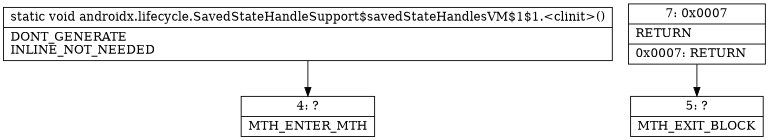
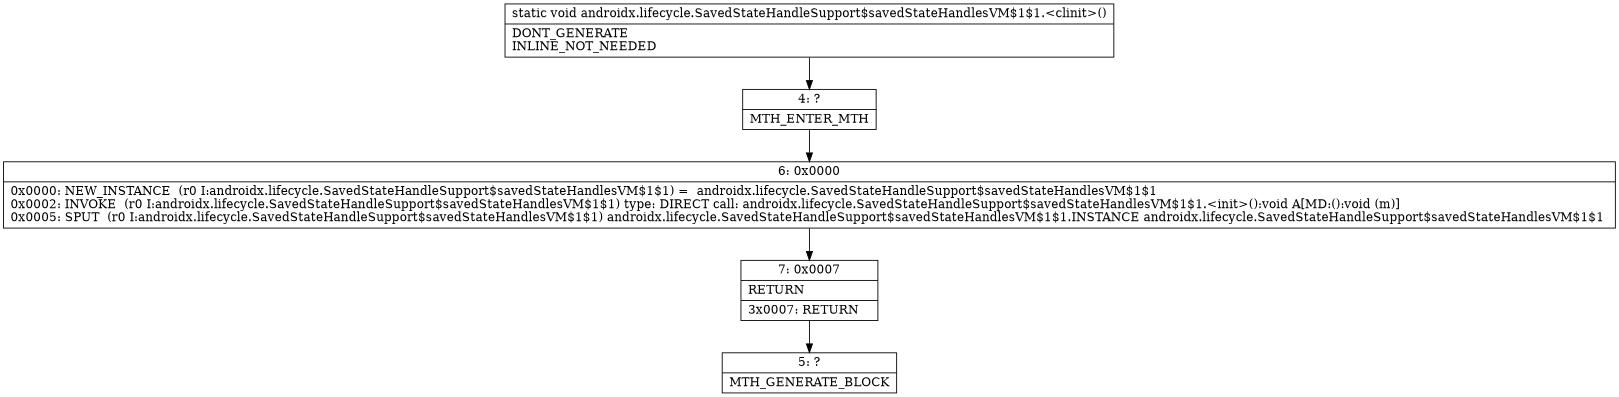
node "7: 0x0007": text "0x0007: RETURN" -> "3x0007: RETURN"
node "5: ?": text "MTH_EXIT_BLOCK" -> "MTH_GENERATE_BLOCK"
node "6: 0x0000": added
